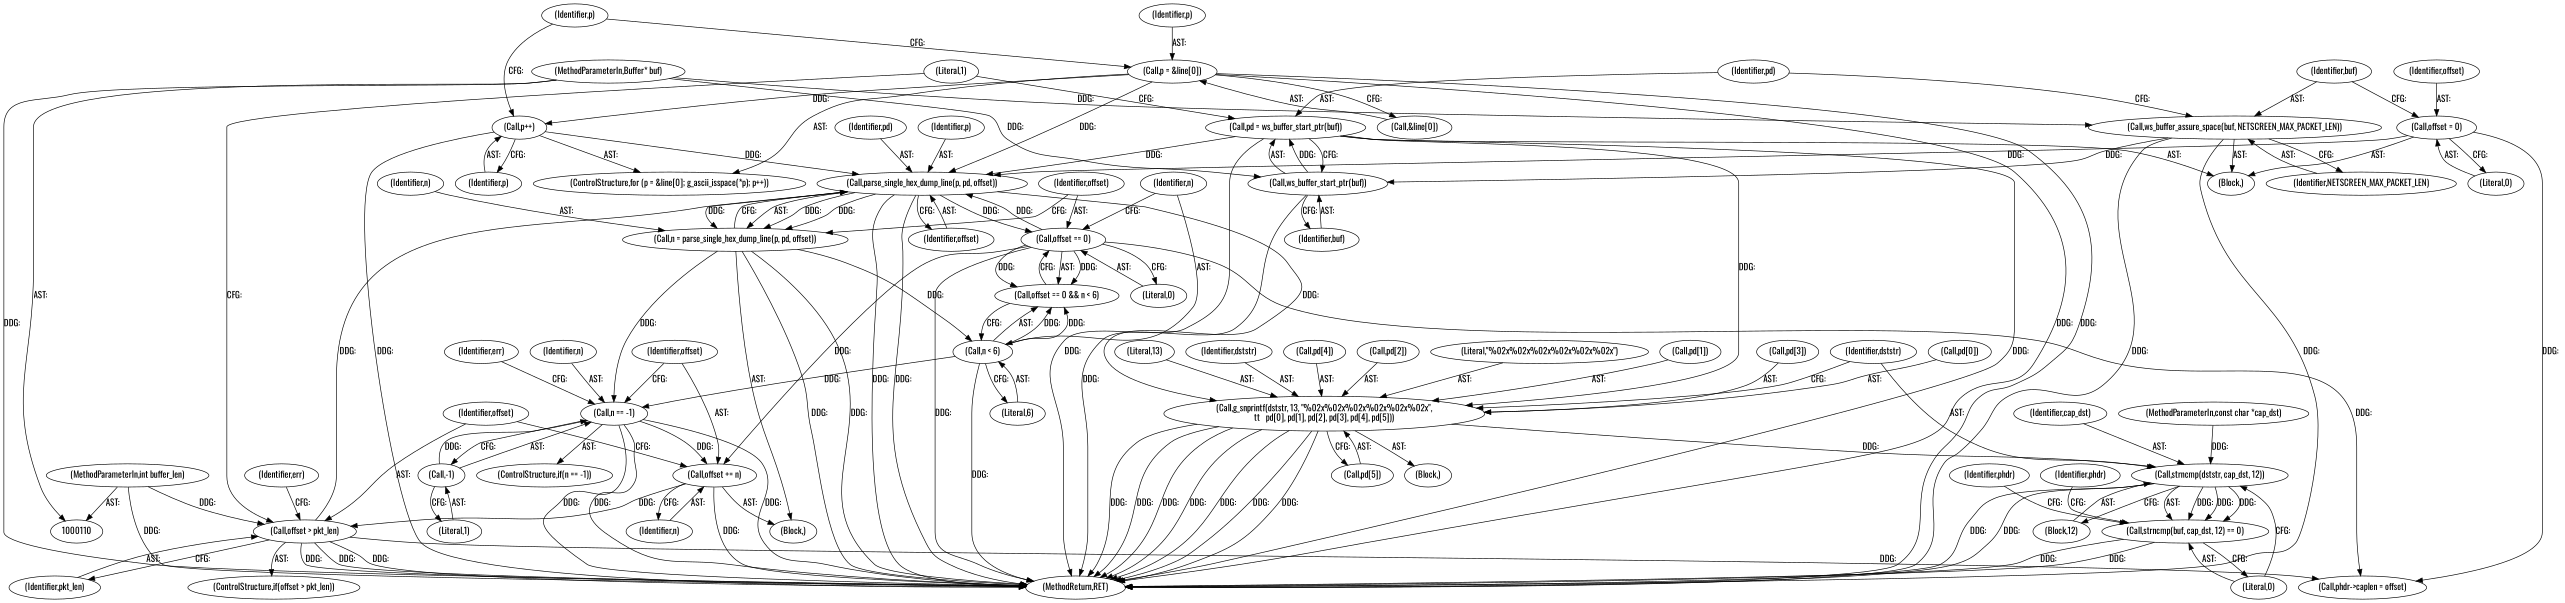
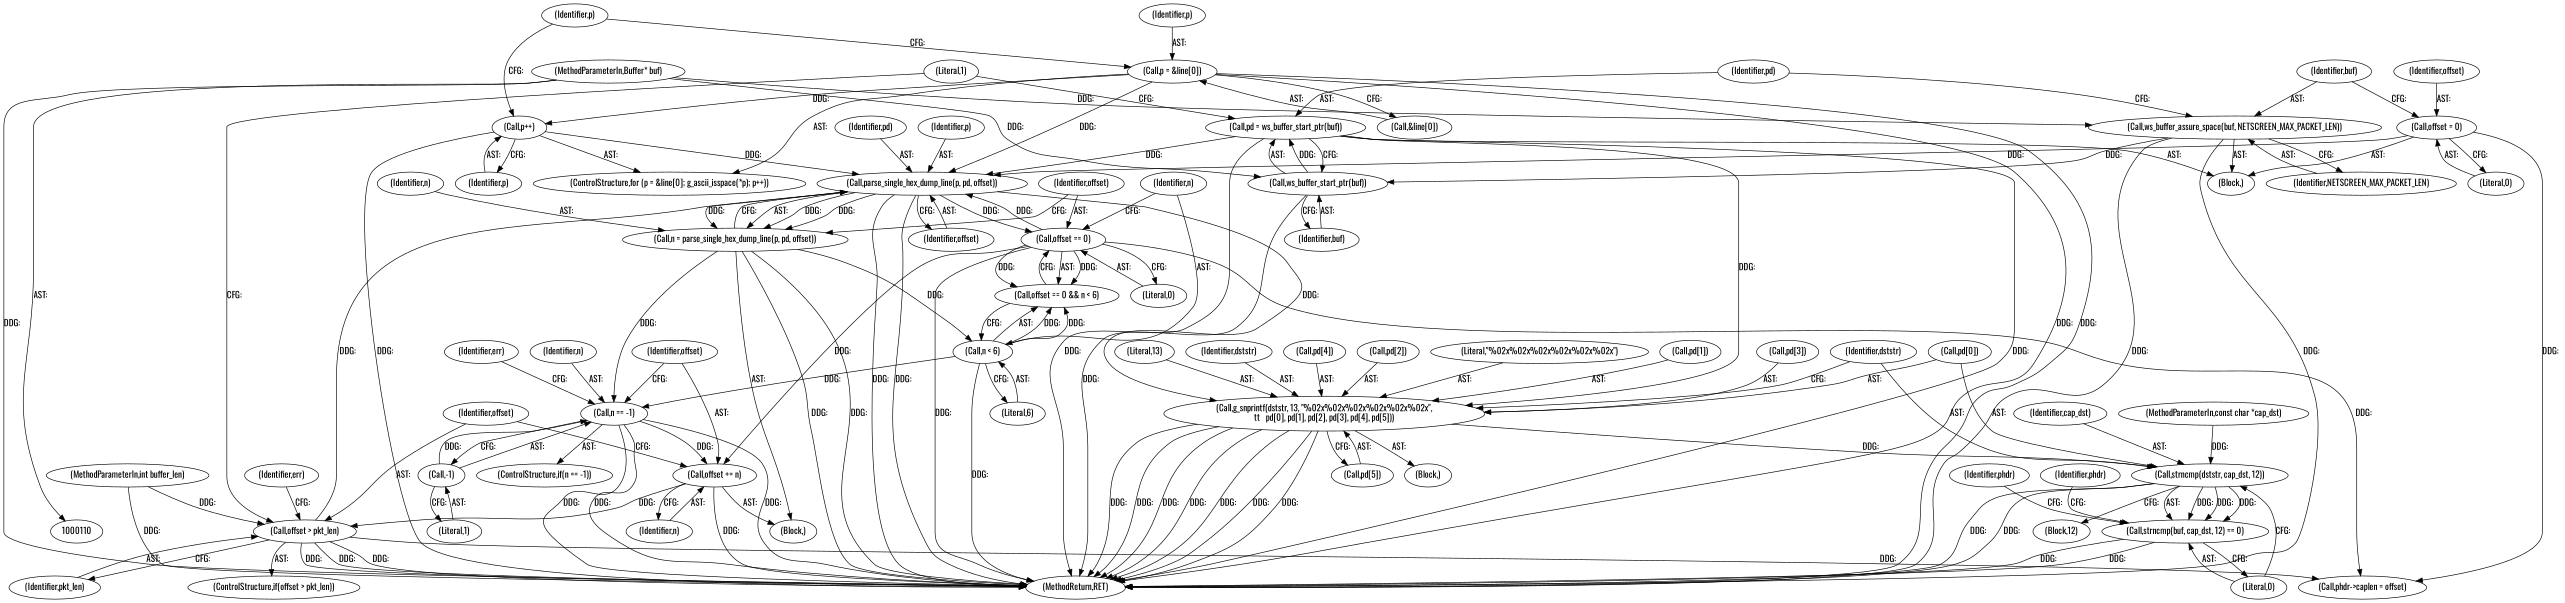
edge "(Block,12)" -> "(Call,strncmp(dststr, cap_dst, 12))": now "(Call,pd[0])" -> "(Call,strncmp(dststr, cap_dst, 12))"
edge "(MethodParameterIn,int buffer_len)" -> "1000110": removed, label "AST:"
